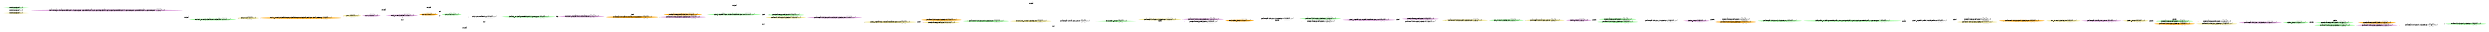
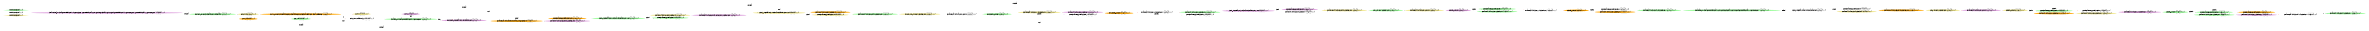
node "Record p2 = new Record(p1.getSchema())@@@9@@@['1', '1', '1']": removed
node "Record projectedP1 = points.get(0)@@@25@@@['1', '1', '1']": shape diamond -> ellipse
node "projectedP2 = points.get(1)@@@39@@@['1', '1', '1']": fillcolor plum -> orange
